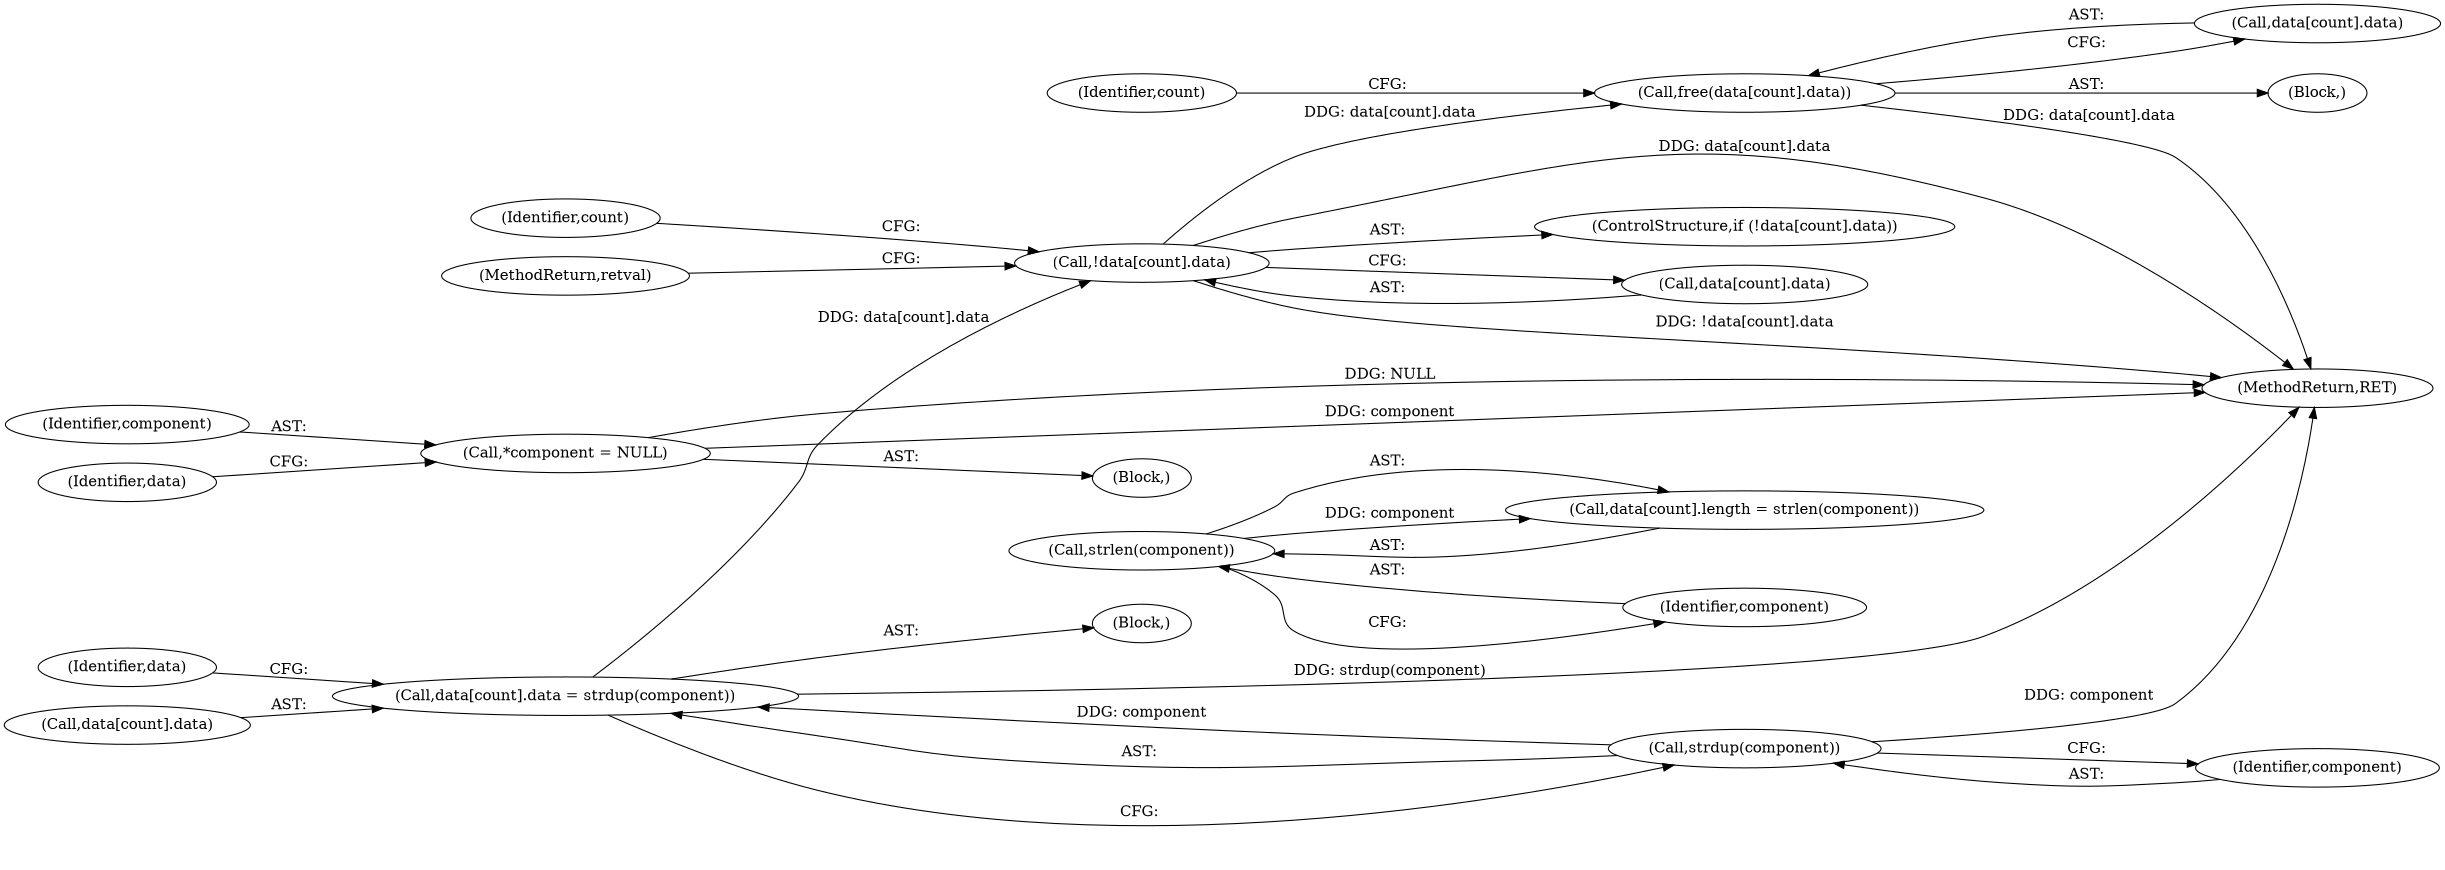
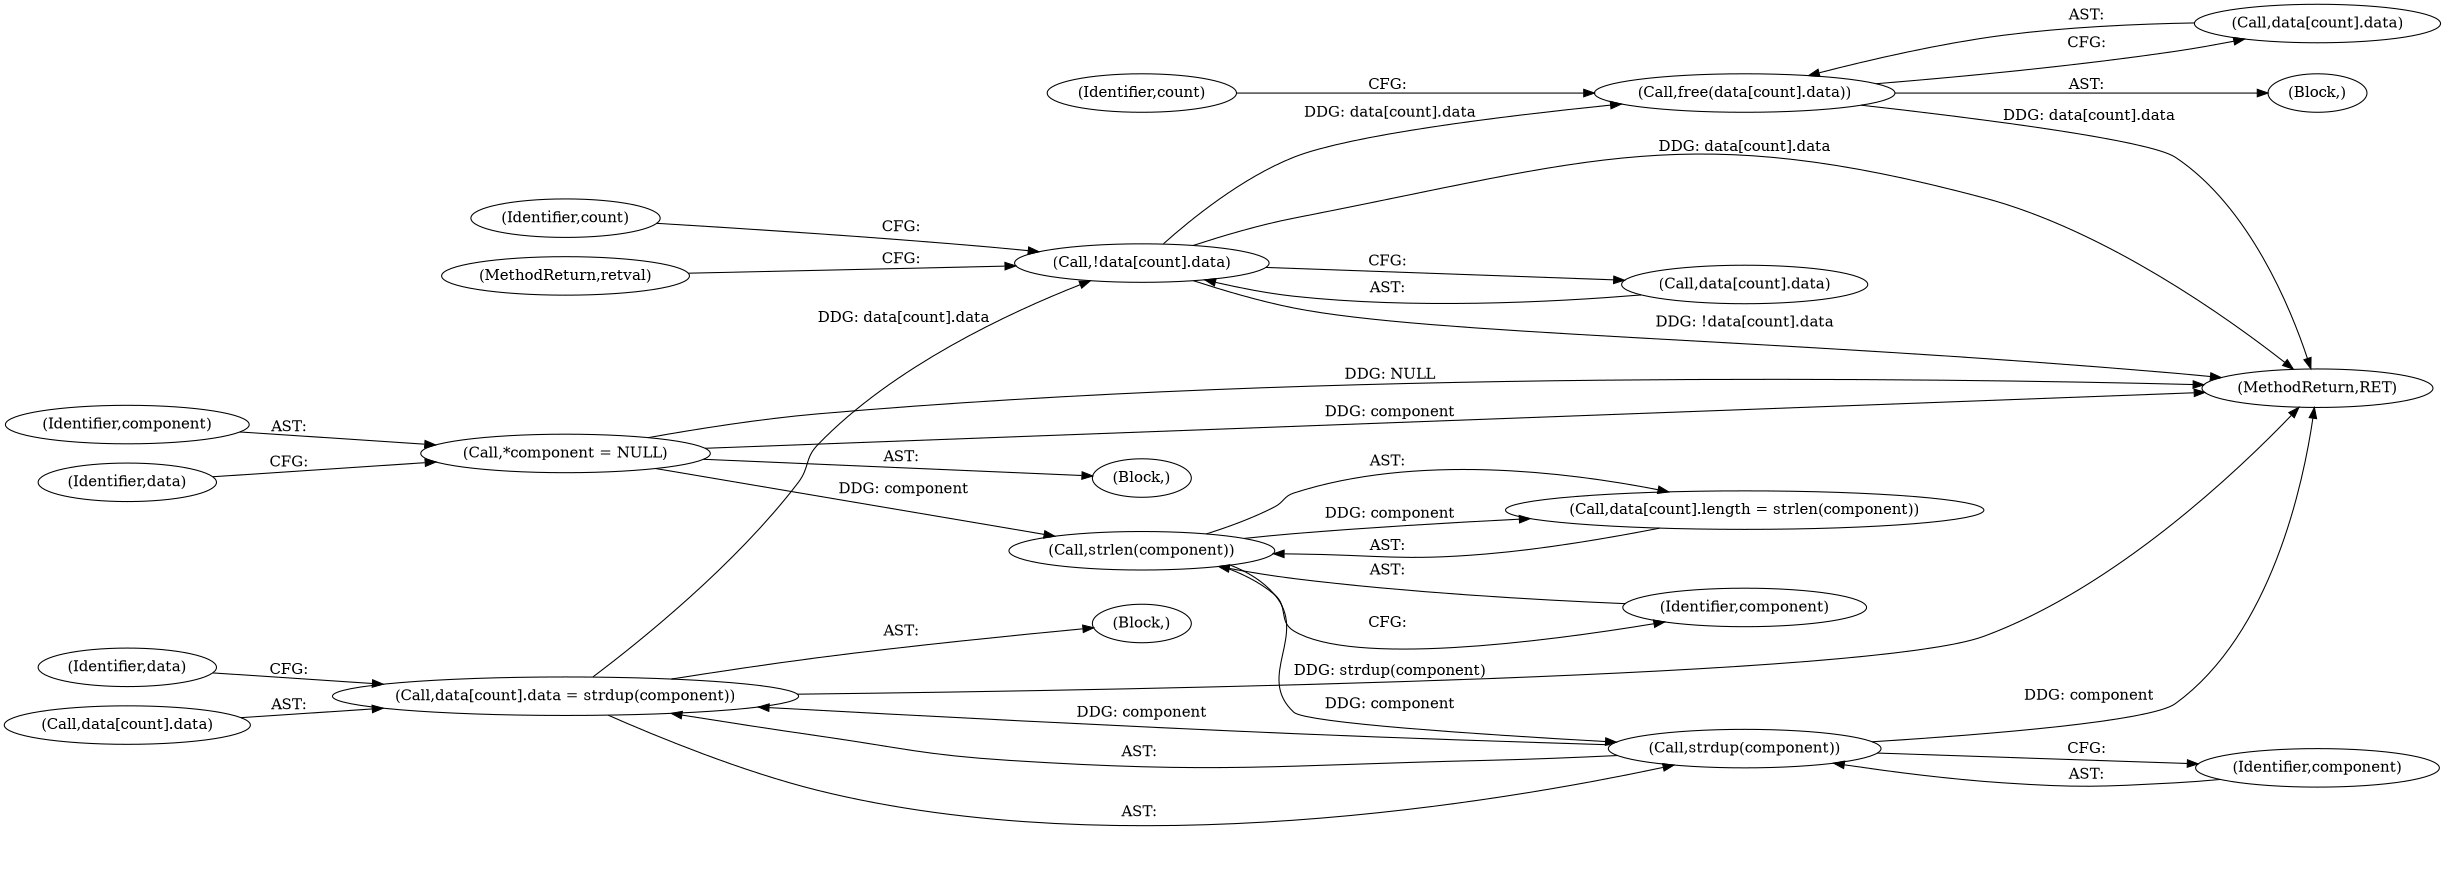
node "(ControlStructure,if (!data[count].data))": removed
edge "(Call,*component = NULL)" -> "(Call,strlen(component))": added, label "DDG: component"
edge "(Call,strlen(component))" -> "(Call,strdup(component))": added, label "DDG: component"
edge "(Call,data[count].data = strdup(component))" -> "(Call,strdup(component))": label "CFG: " -> "AST: "
